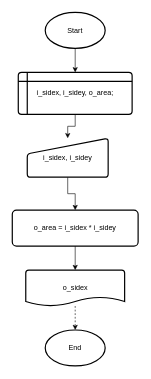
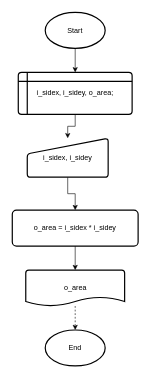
node "o_sidex": label "o_sidex" -> "o_area"
